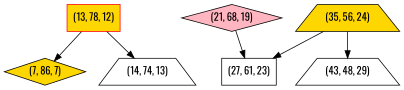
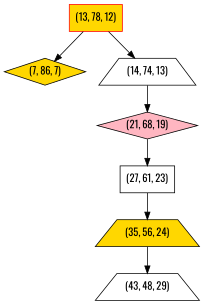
edge "(35, 56, 24)" -> "(27, 61, 23)": reversed
edge "(14, 74, 13)" -> "(21, 68, 19)": added
